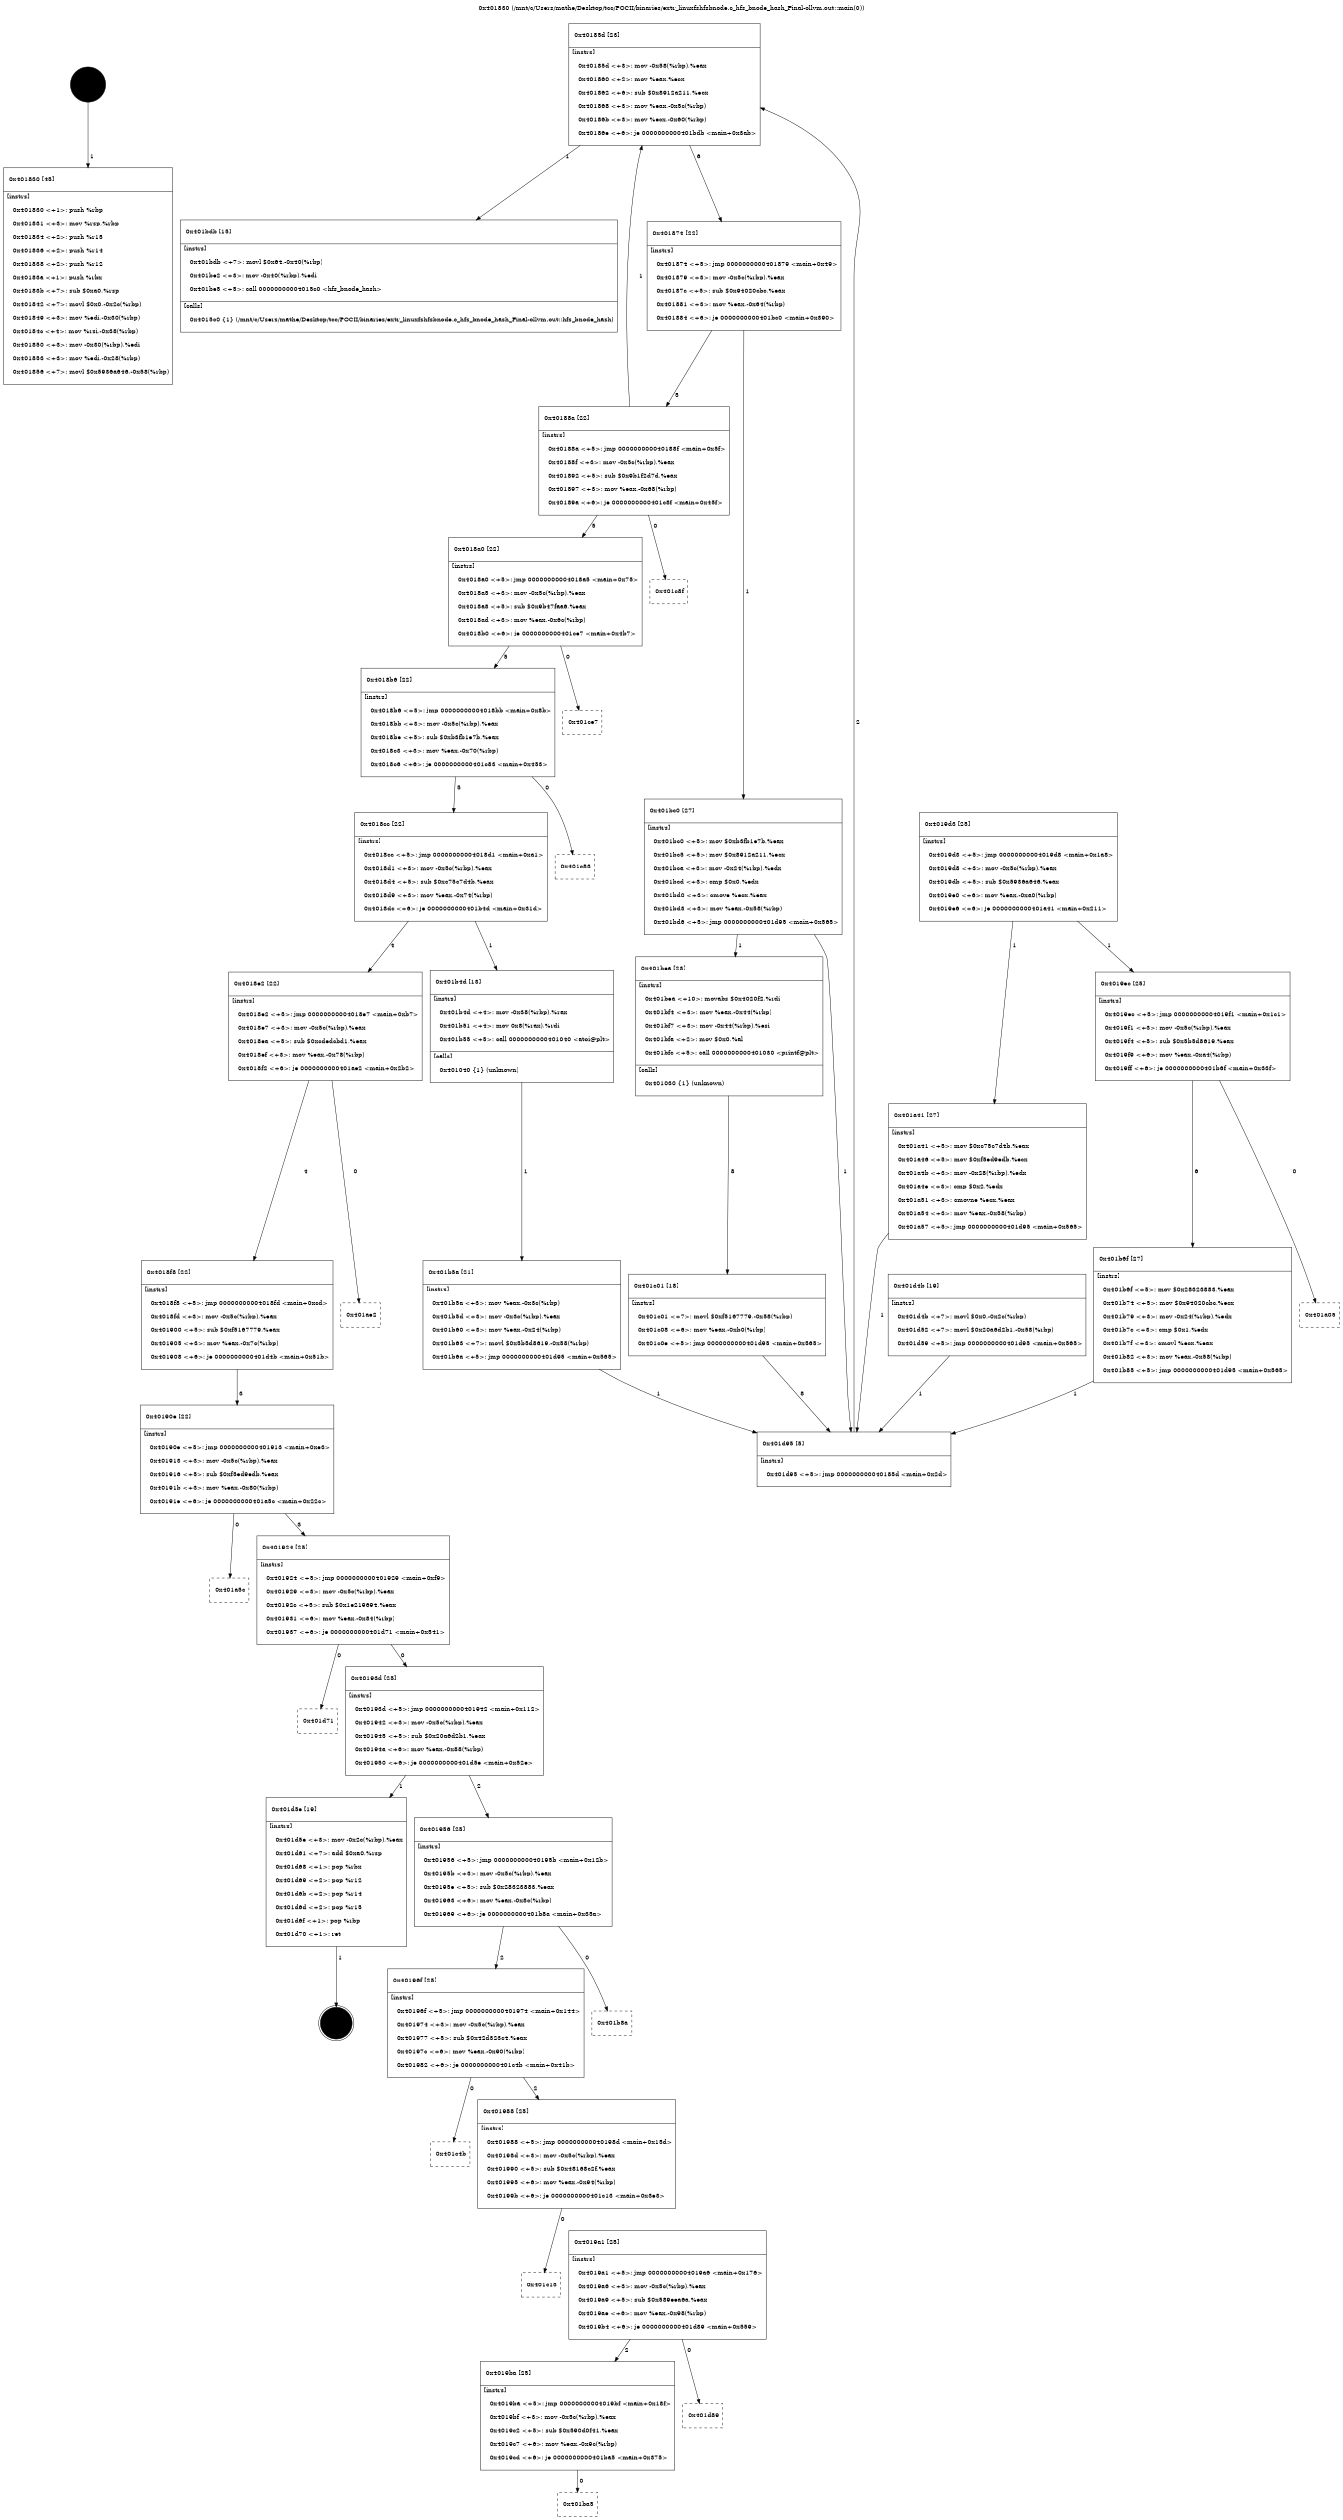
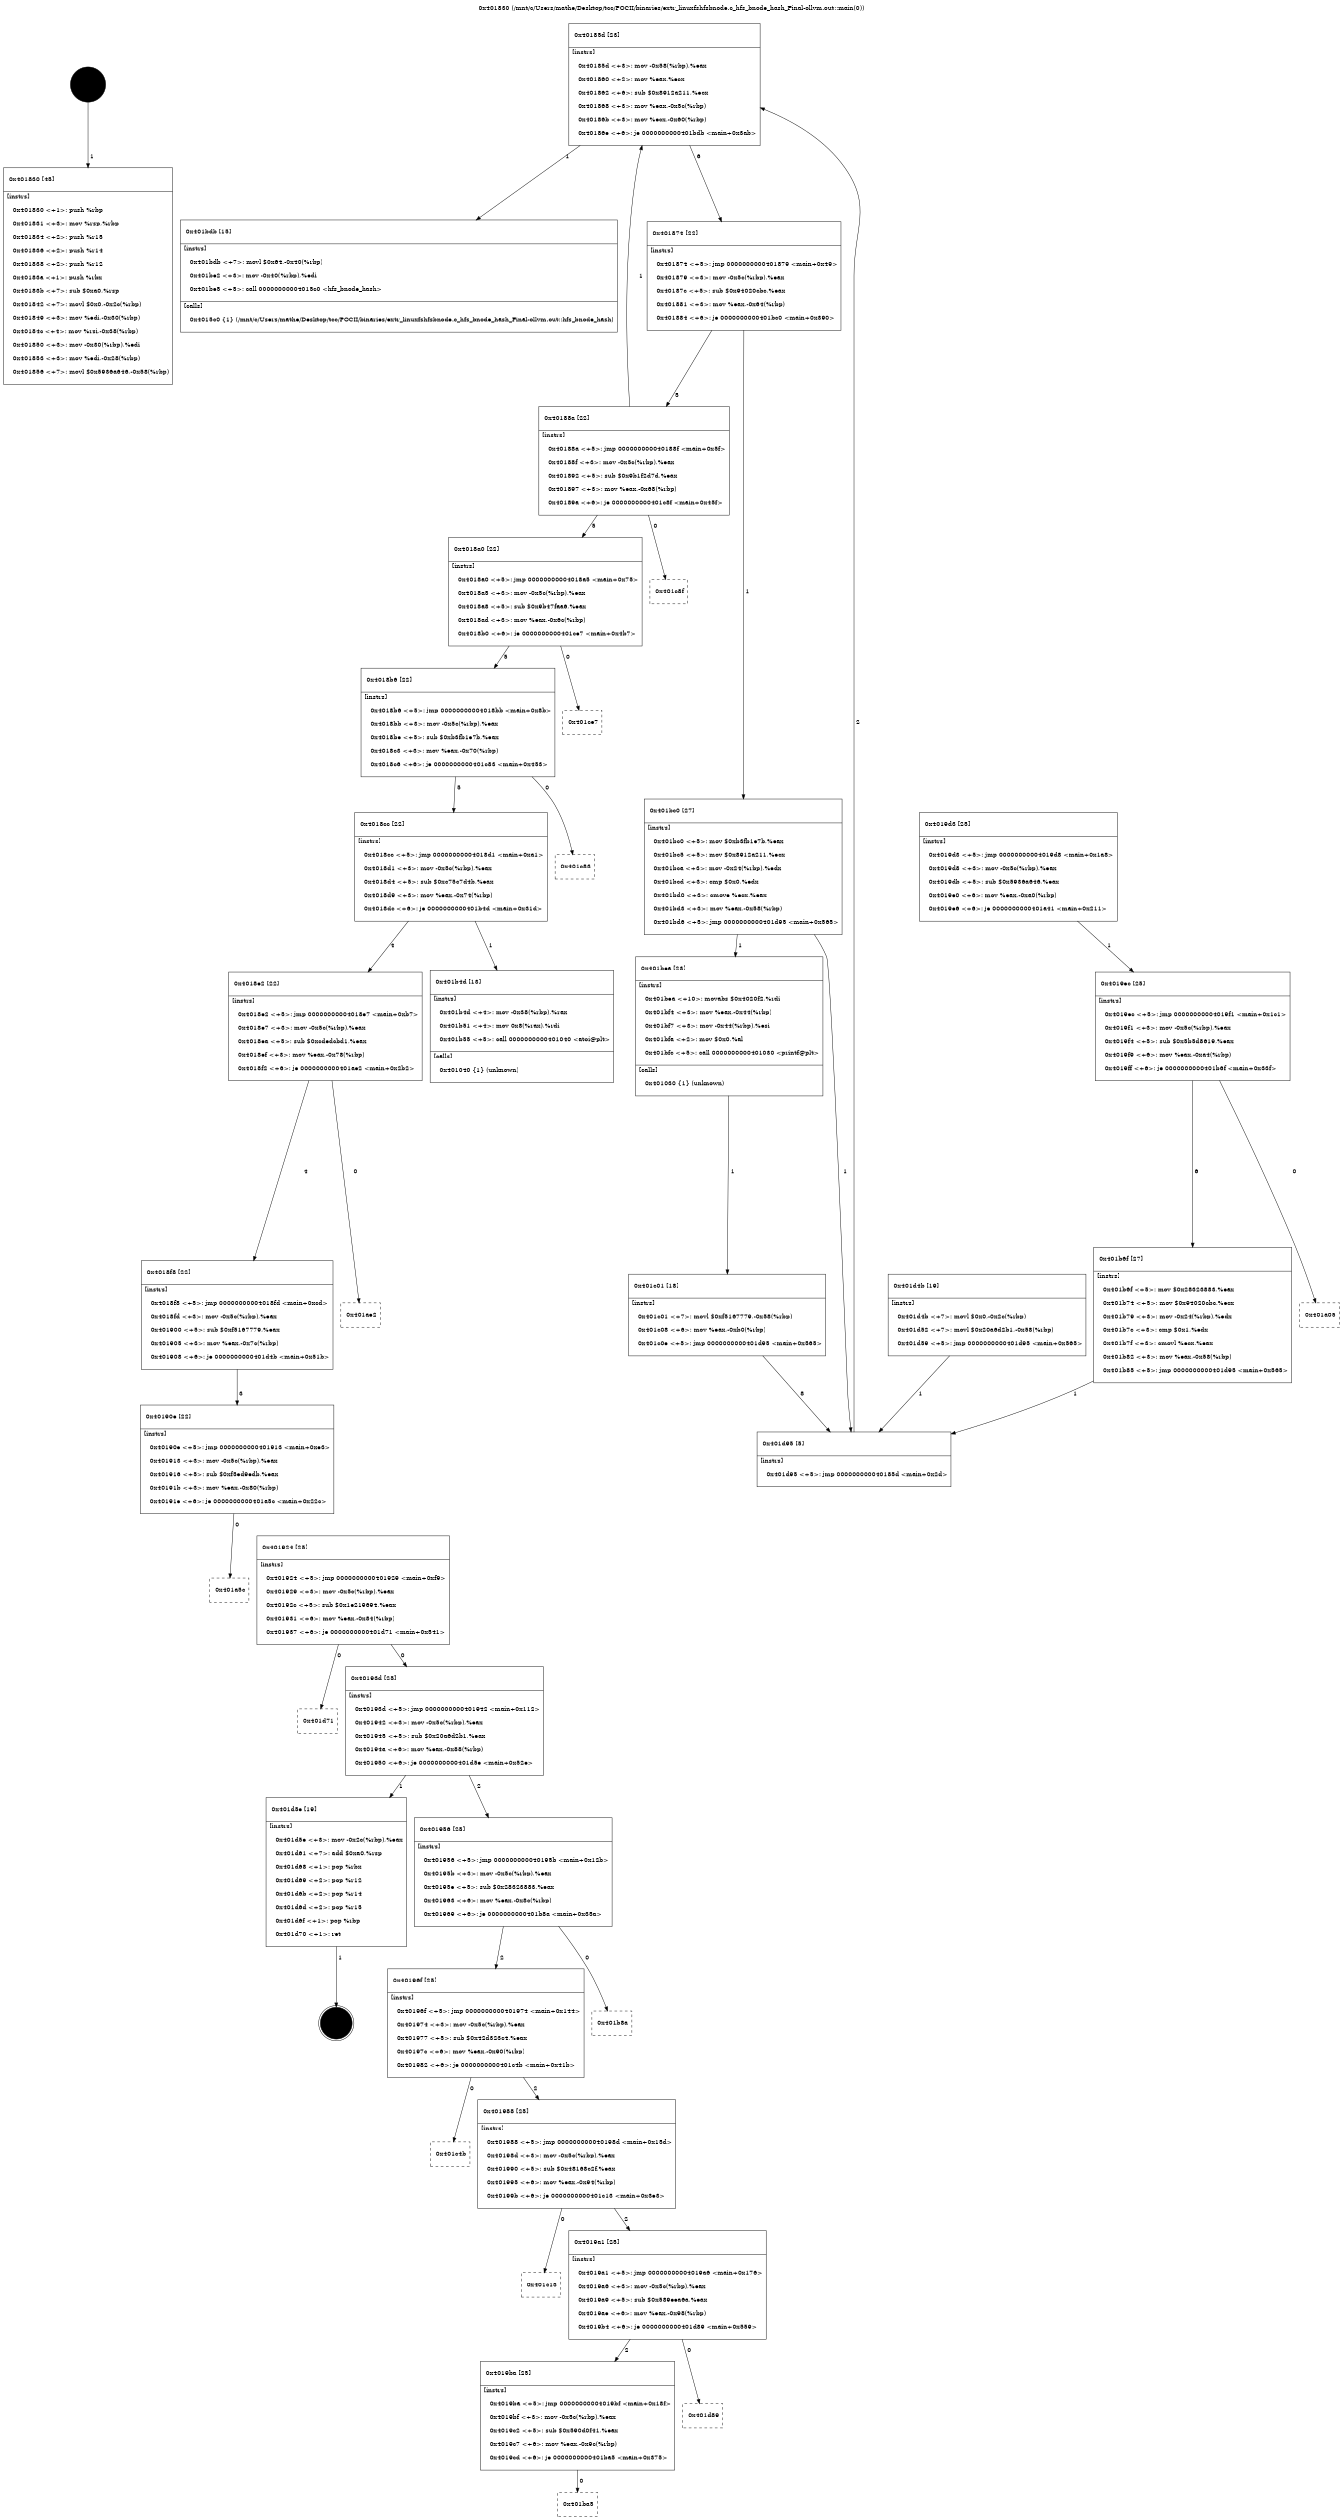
edge "0x401bea [23]" -> "0x401c01 [18]": label " 8" -> " 1"
node "0x401a41 [27]": removed
node "0x401b5a [21]": removed
edge "0x40190e [22]" -> "0x401924 [25]": removed, label "3"
edge "0x401988 [25]" -> "0x4019a1 [25]": added, label "2"
